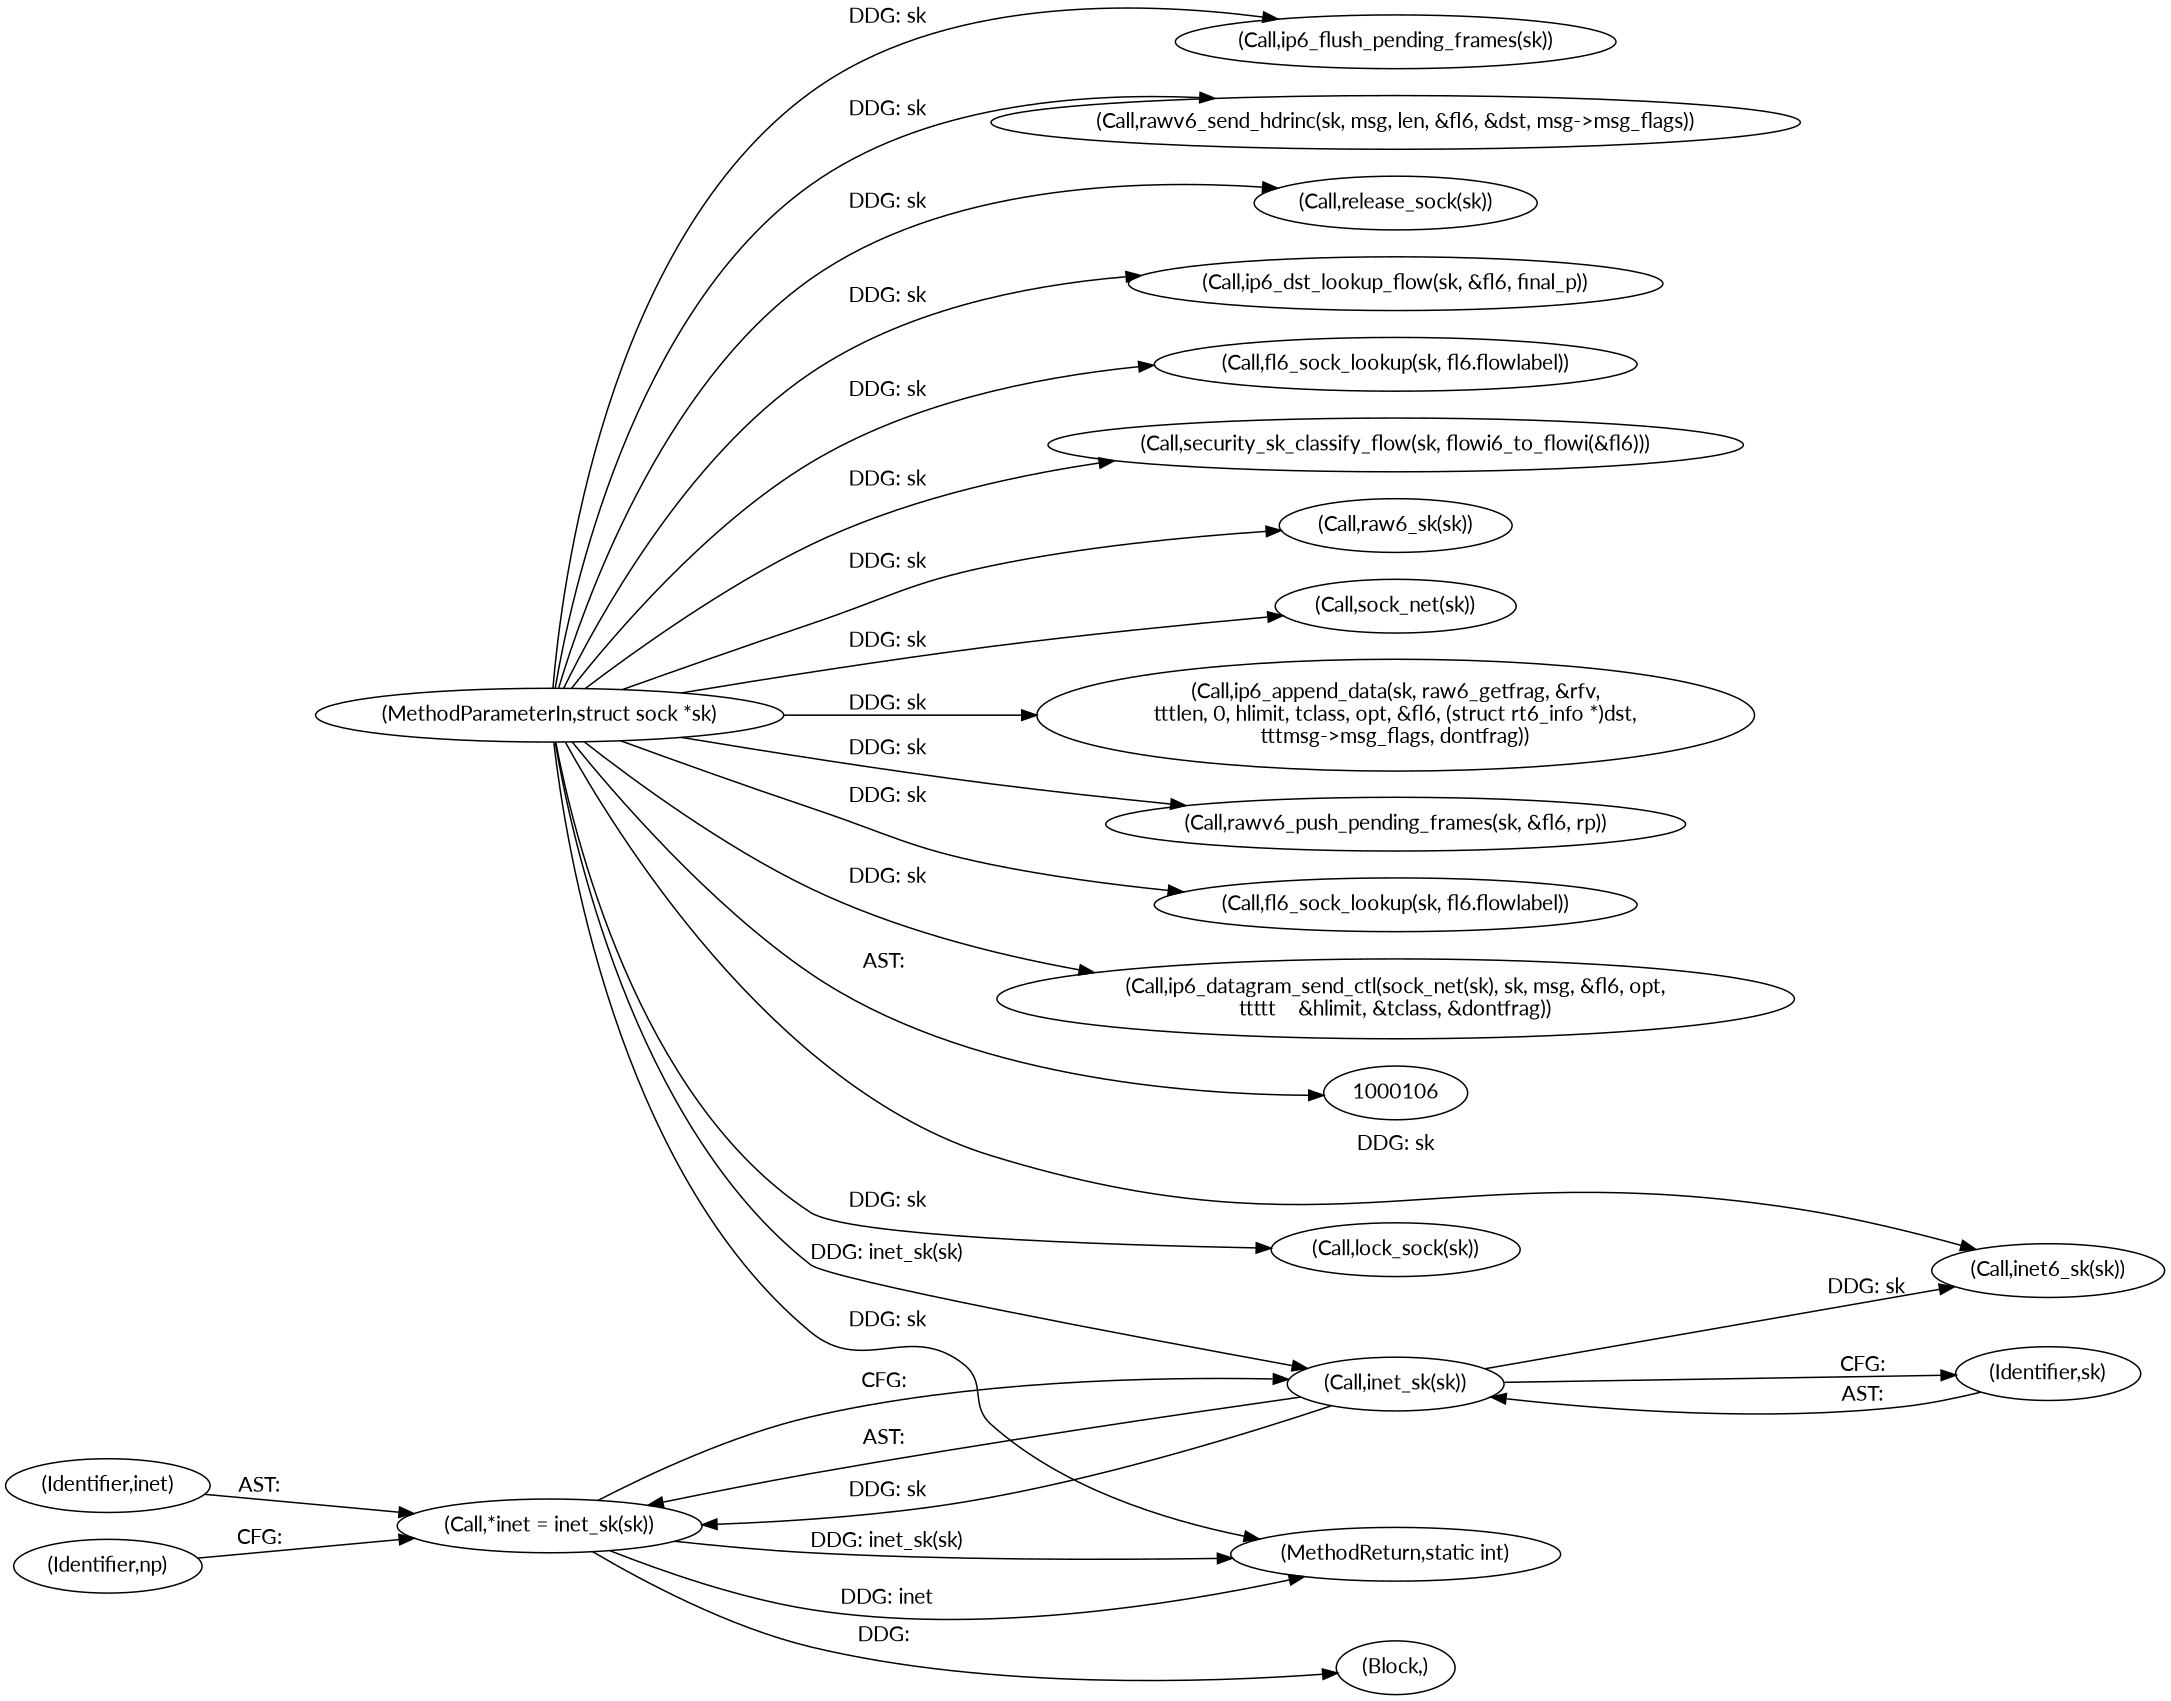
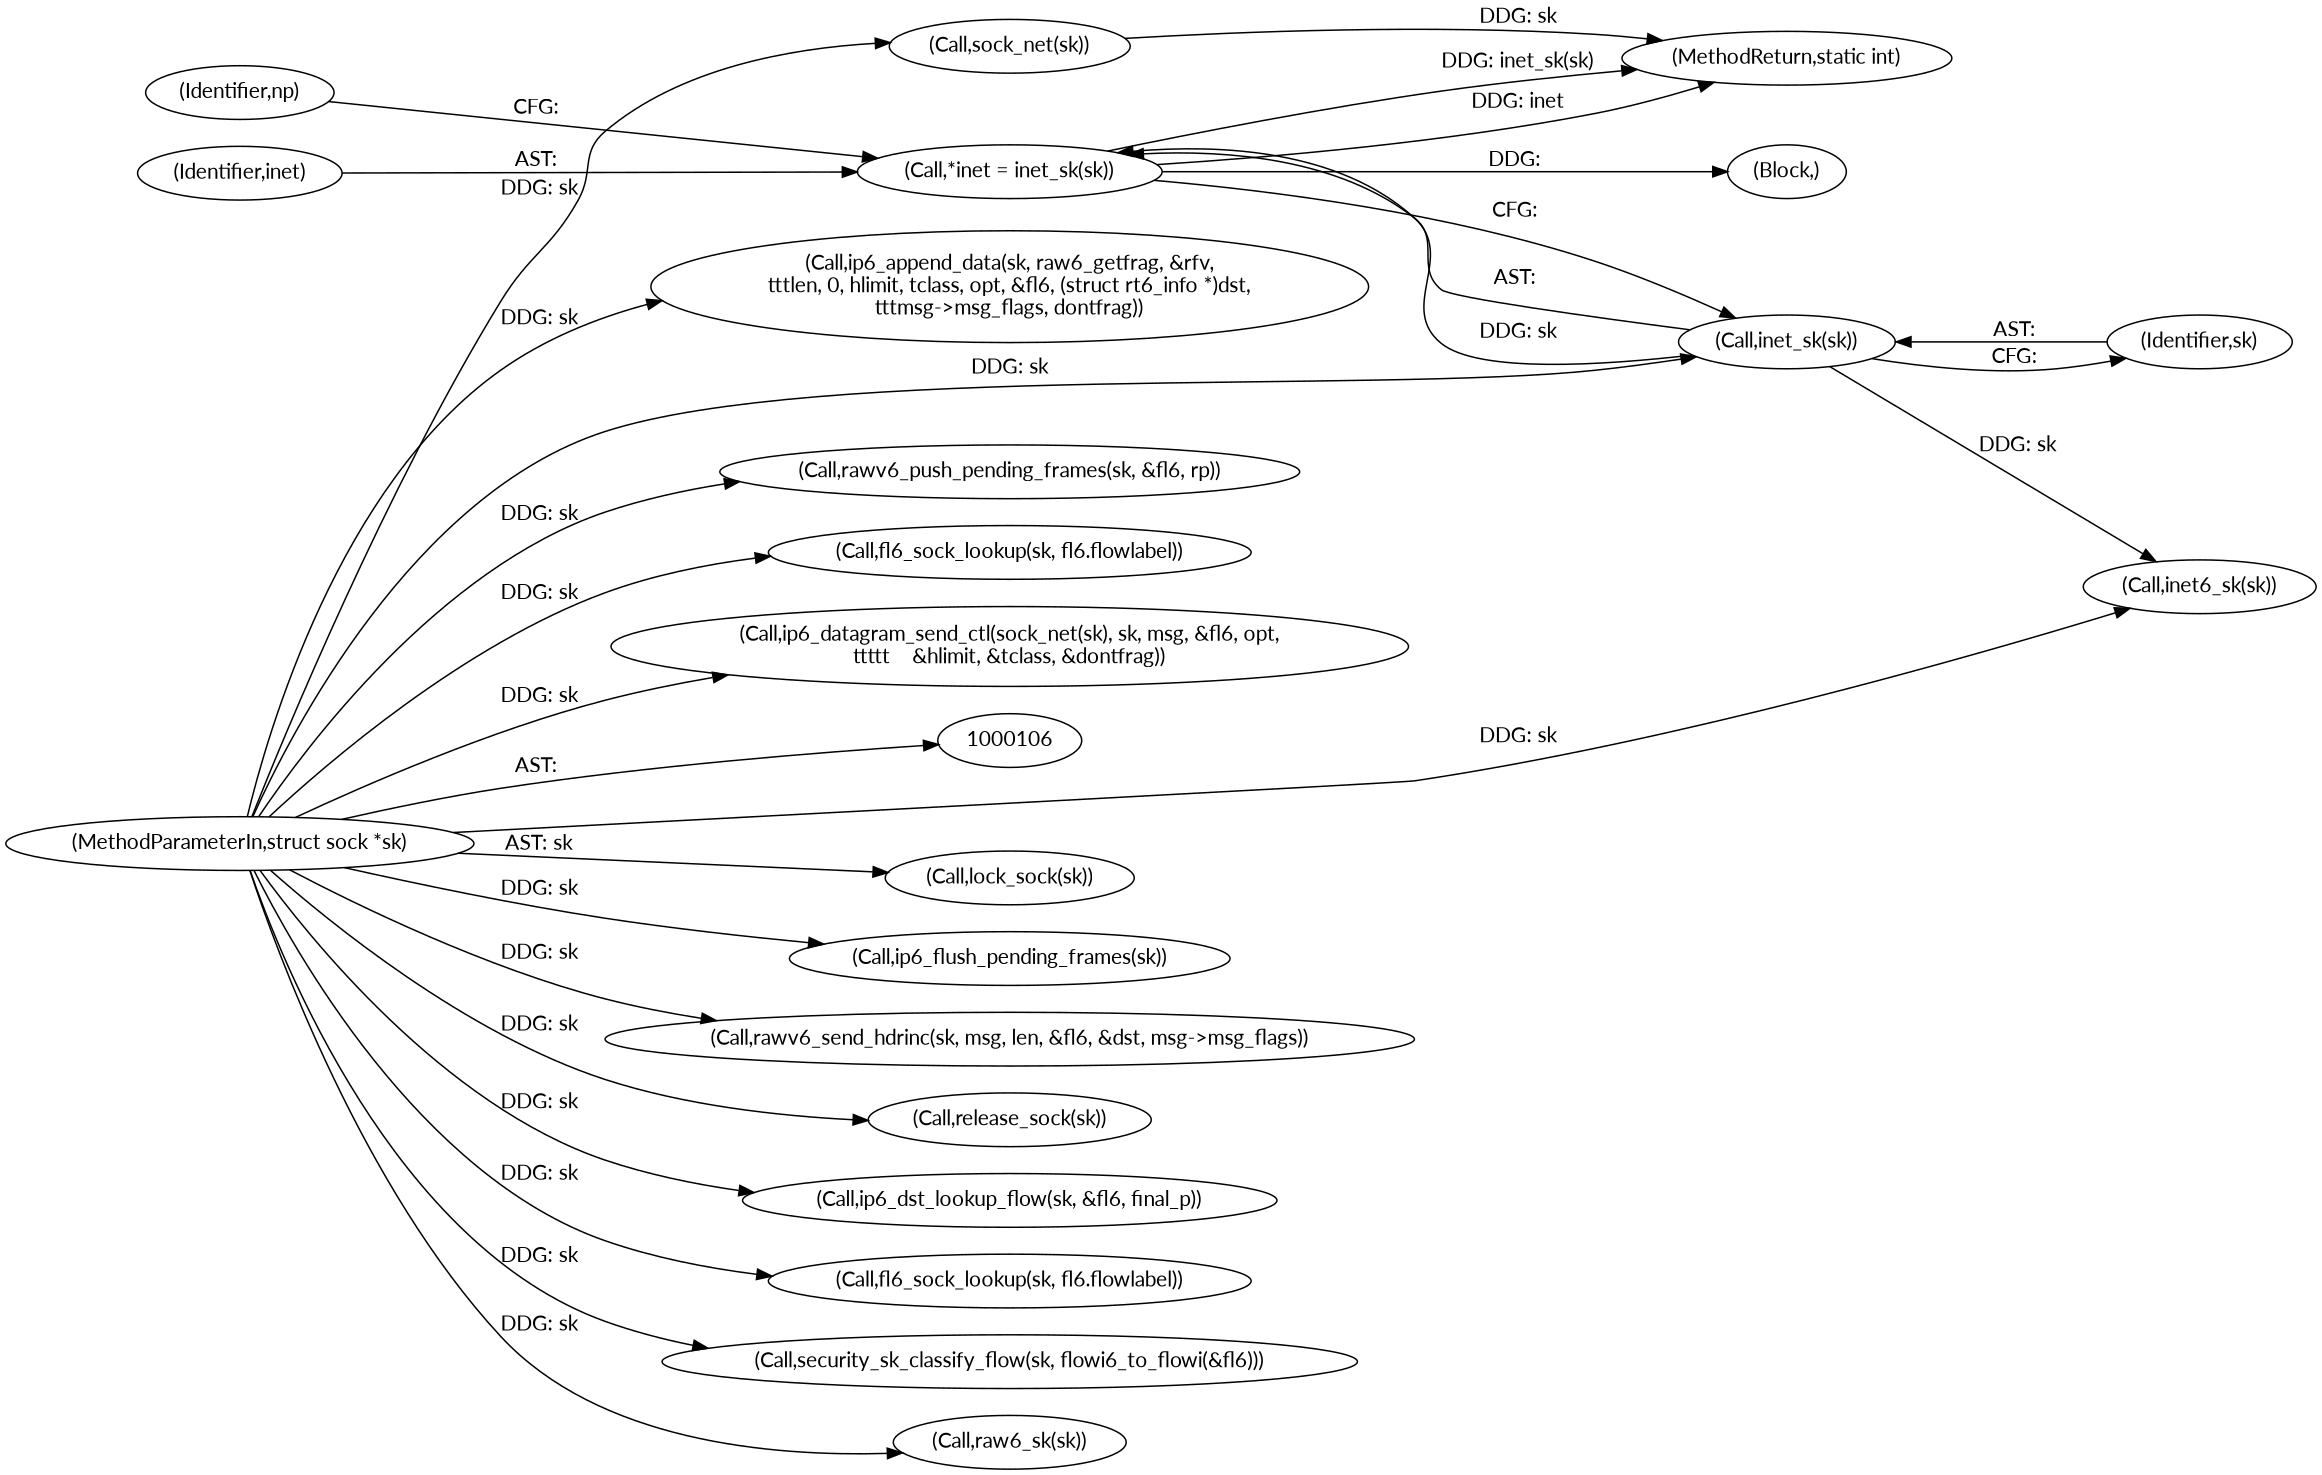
edge "(MethodParameterIn,struct sock *sk)" -> "(Call,lock_sock(sk))": label "DDG: sk" -> "AST: sk"
edge "(MethodParameterIn,struct sock *sk)" -> "(Call,inet_sk(sk))": label "DDG: inet_sk(sk)" -> "DDG: sk"
edge "(MethodParameterIn,struct sock *sk)" -> "(MethodReturn,static int)": now "(Call,sock_net(sk))" -> "(MethodReturn,static int)"
